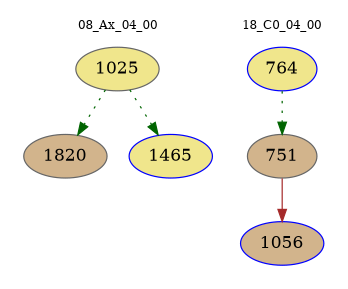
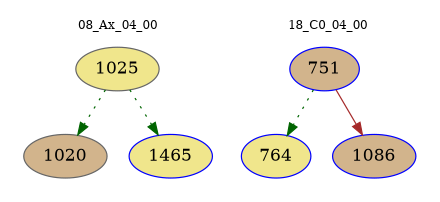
edge "764" -> "751": reversed
node "1820": label "1820" -> "1020"
node "751": color gray40 -> blue
node "1056": label "1056" -> "1086"
